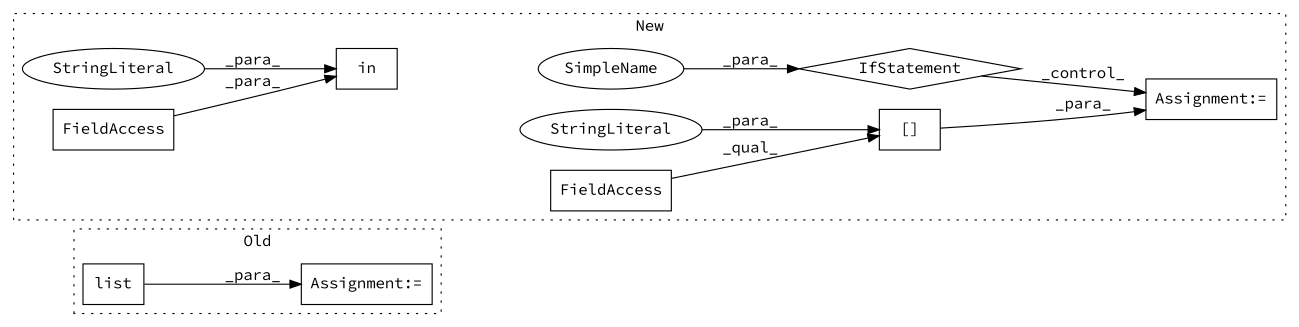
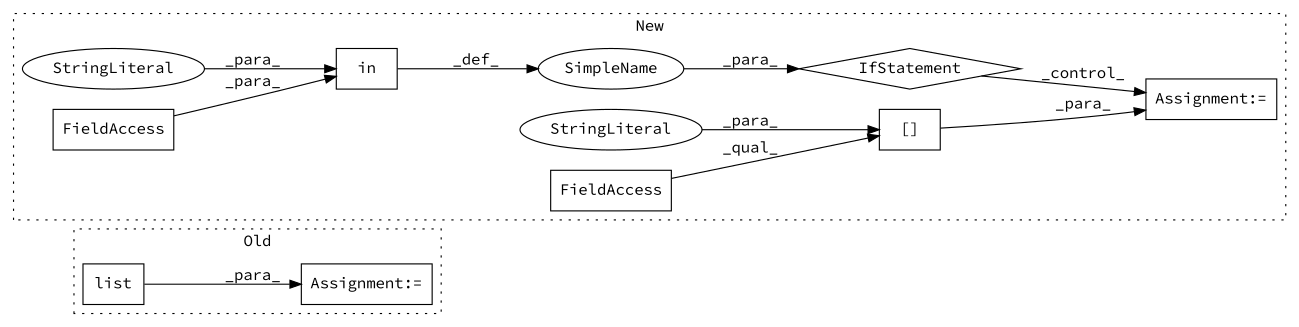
edge "in" -> "SimpleName": added, label "_def_"
